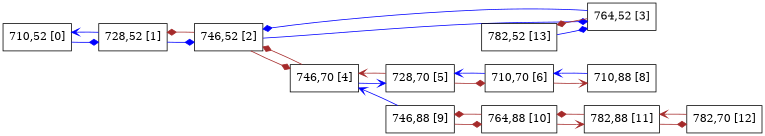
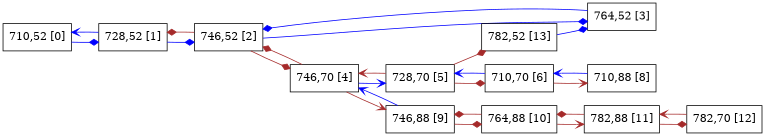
edge "764,52 [3]" -> "782,52 [13]": now "728,70 [5]" -> "782,52 [13]"
edge "746,70 [4]" -> "746,88 [9]": added
